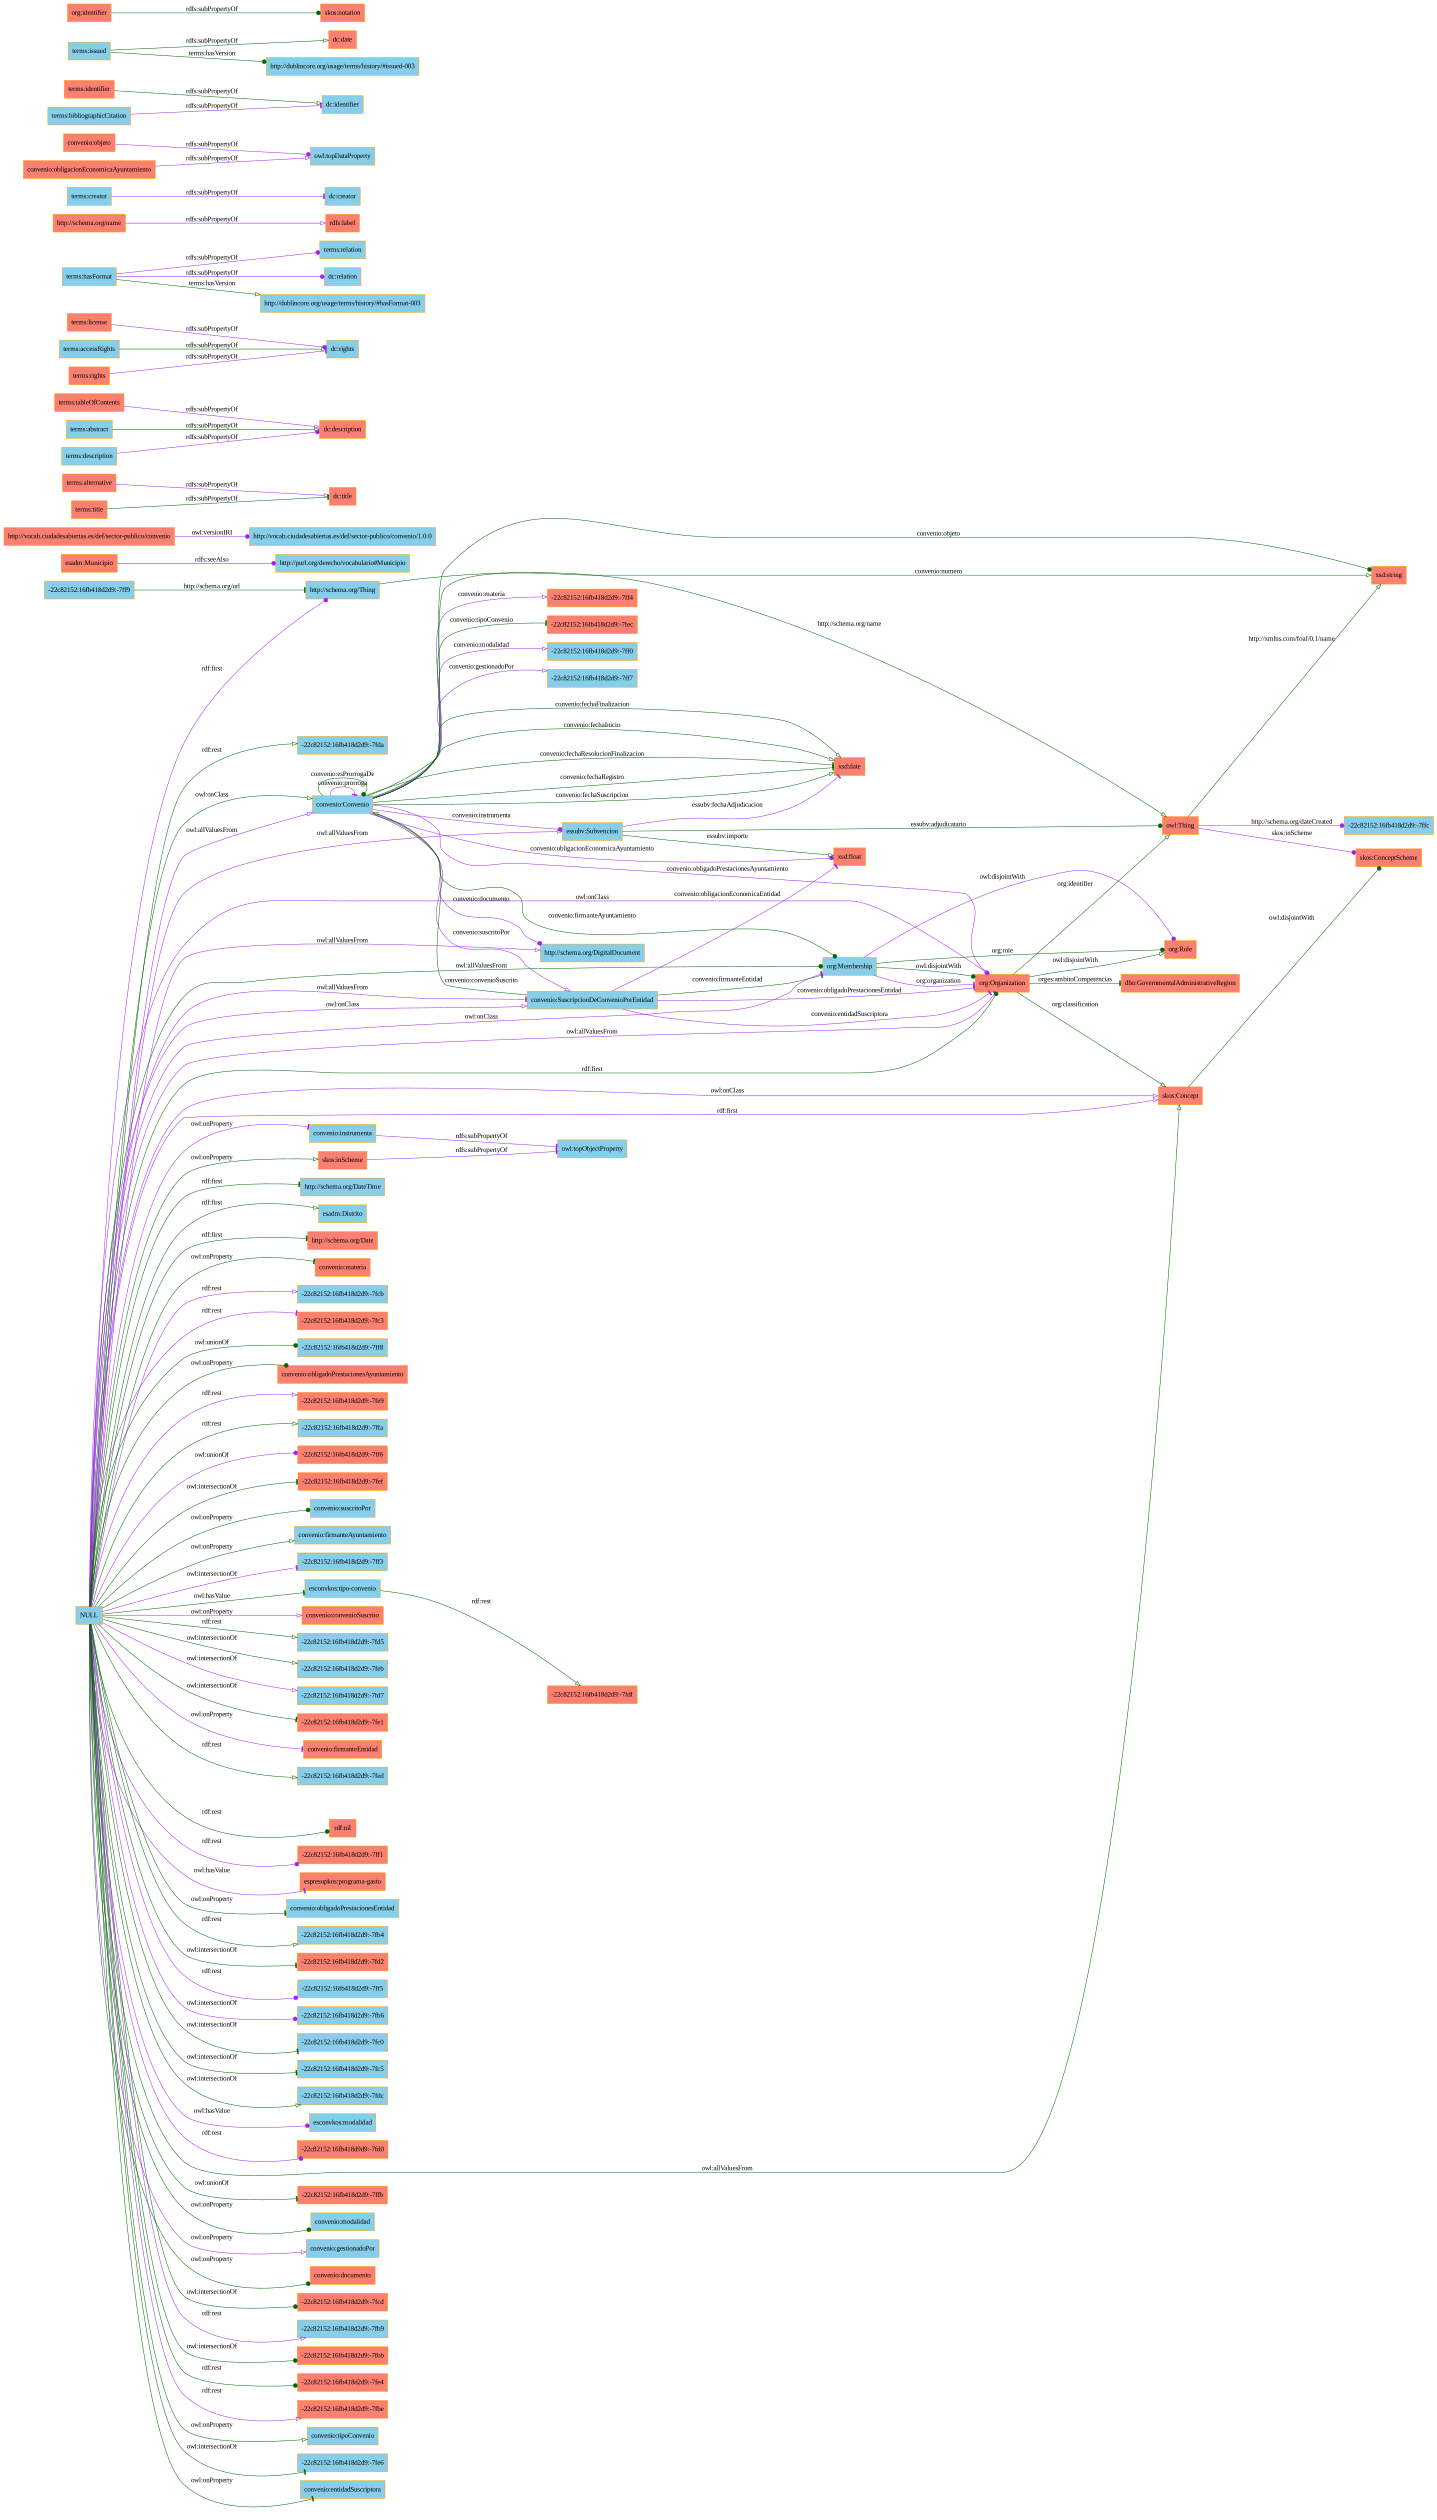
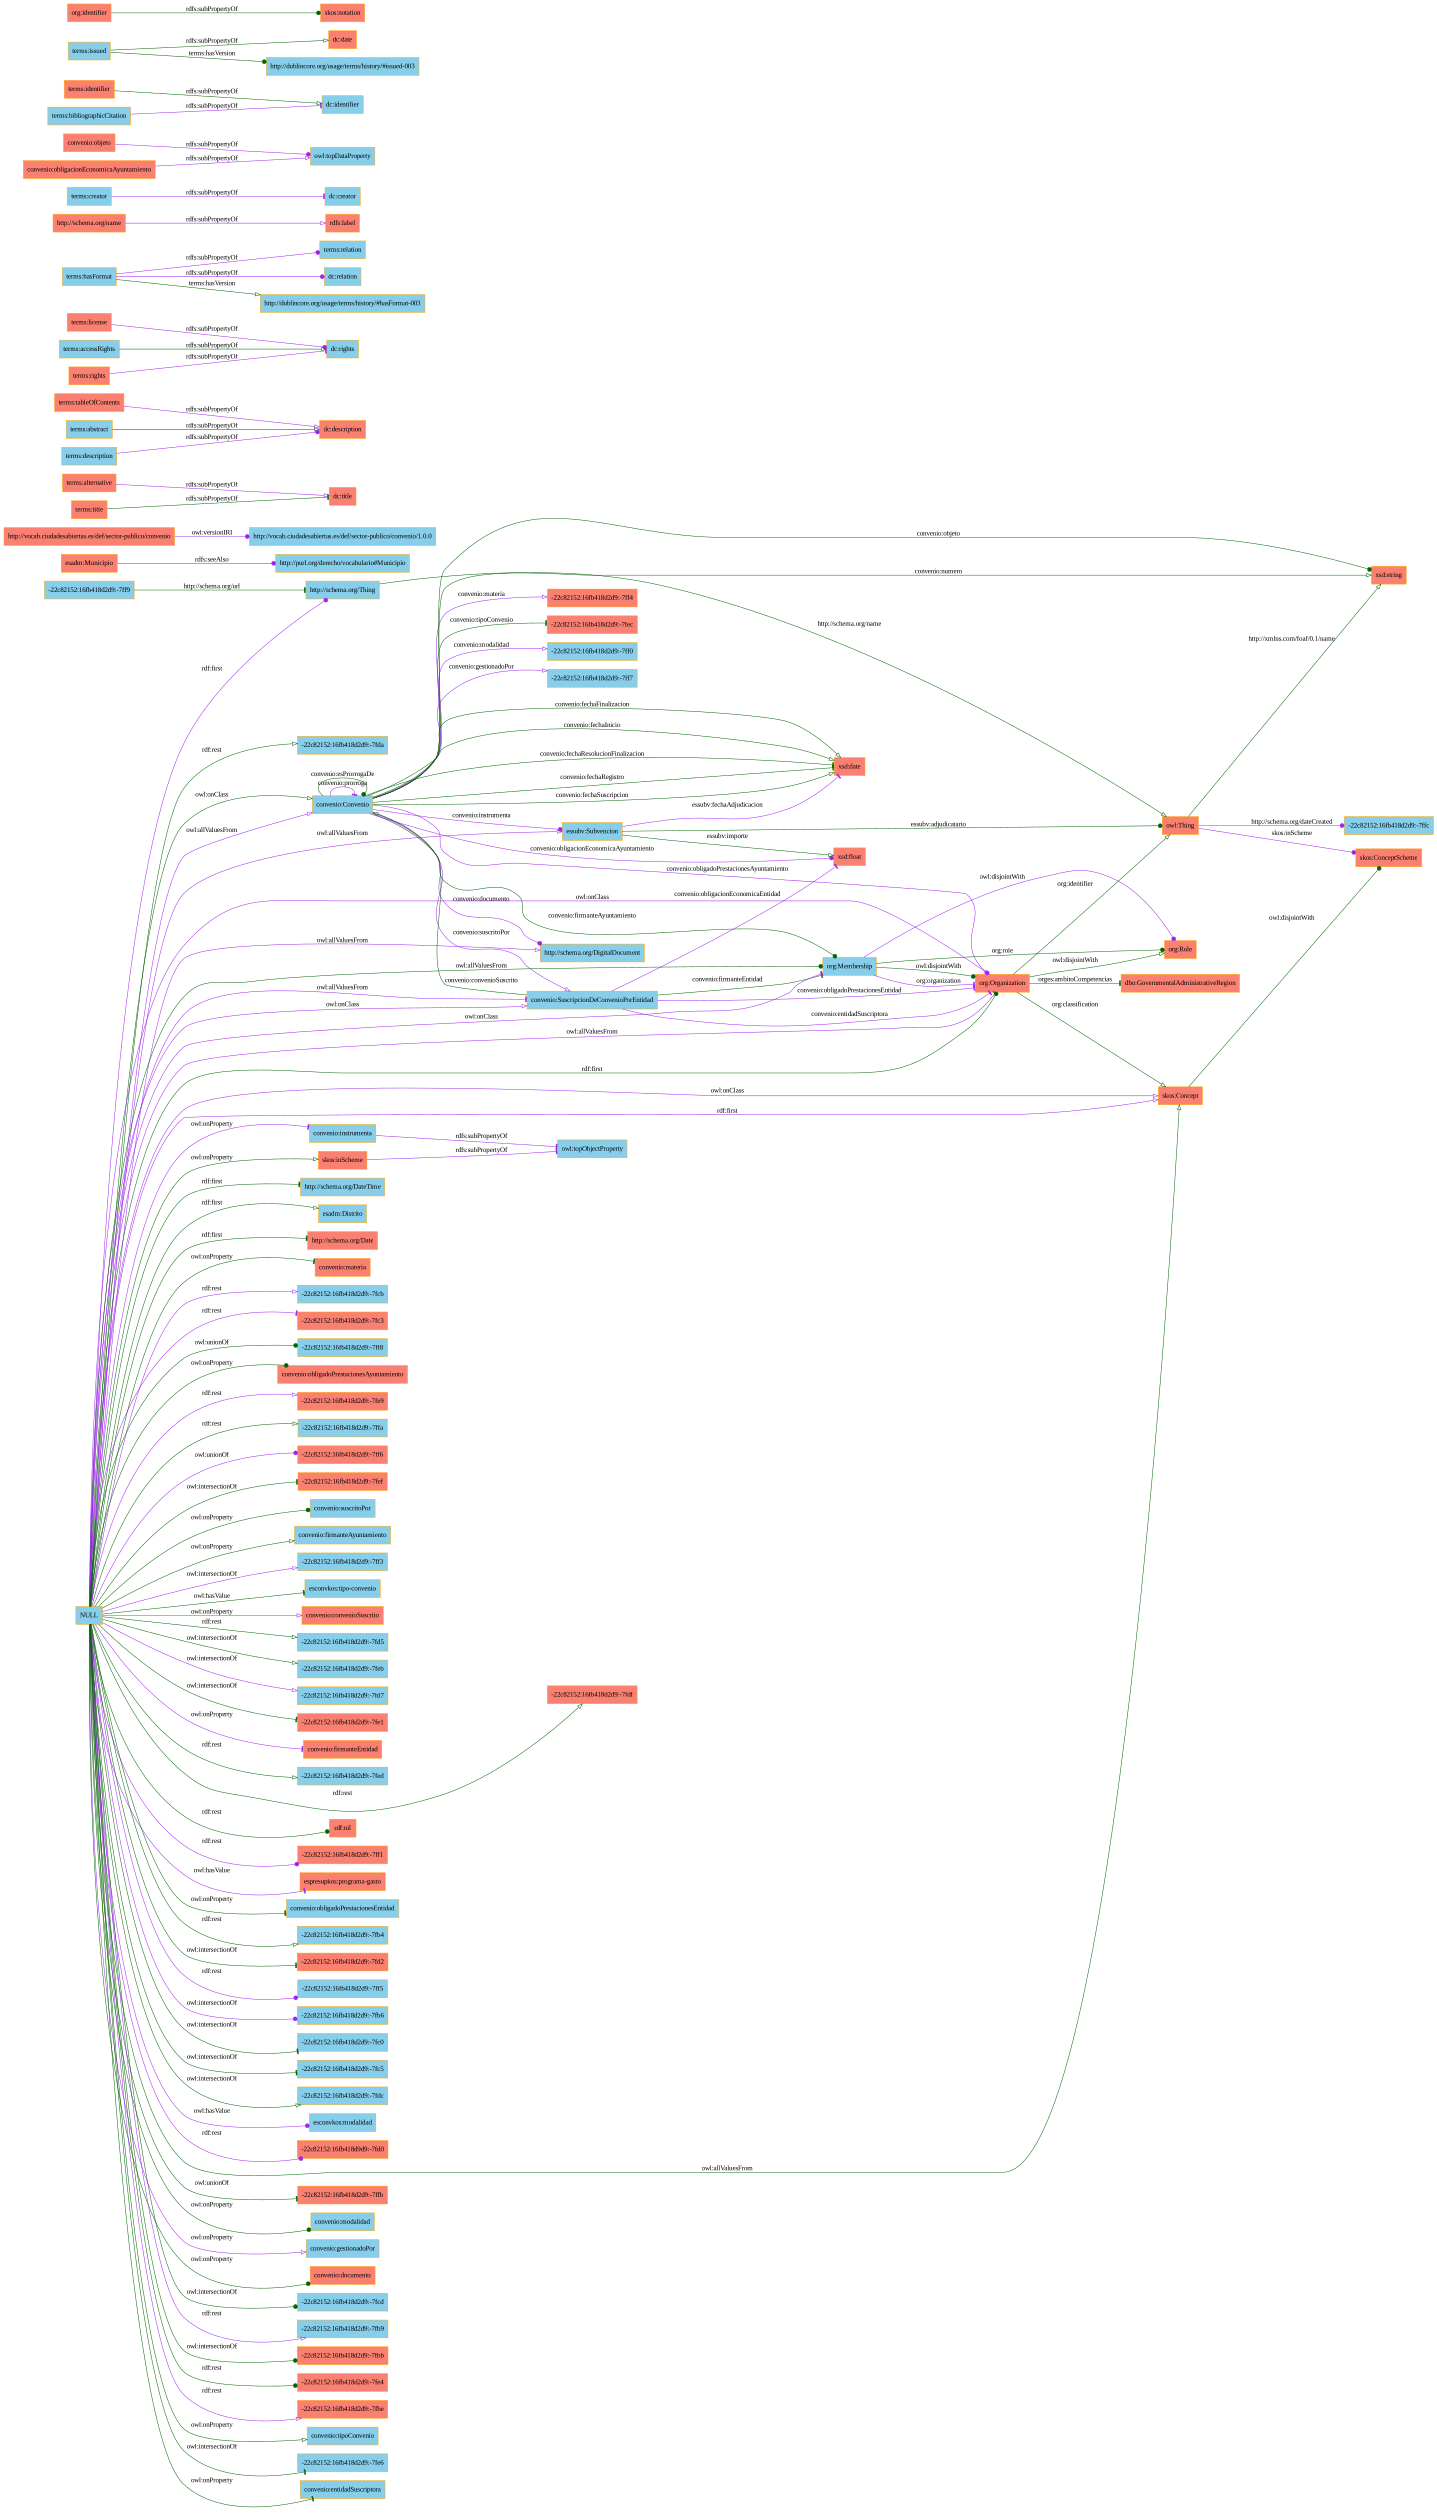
edge "NULL" -> "-22c82152:16fb418d2d9:-7ff3": arrowhead tee -> onormal
edge "esconvkos:tipo-convenio" -> "-22c82152:16fb418d2d9:-7fdf": now "NULL" -> "-22c82152:16fb418d2d9:-7fdf"
node "-22c82152:16fb418d2d9:-7fcd": fillcolor salmon -> skyblue
